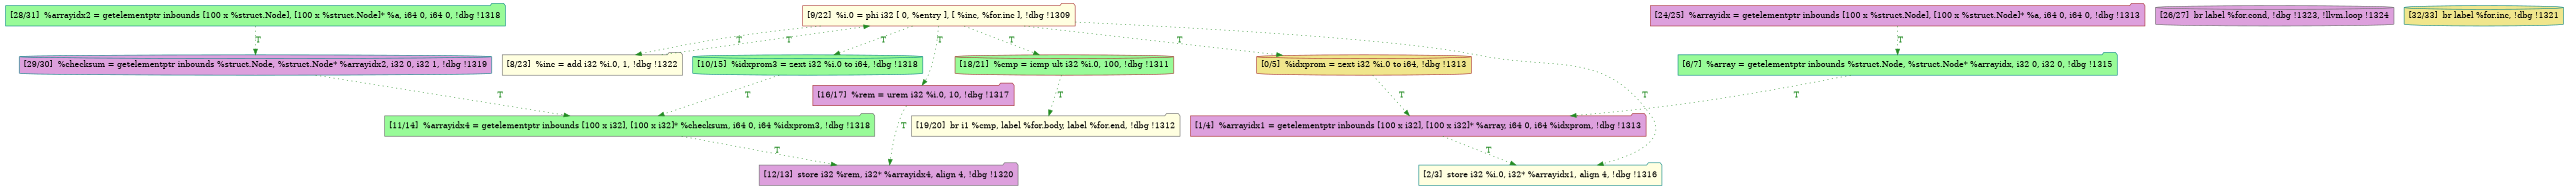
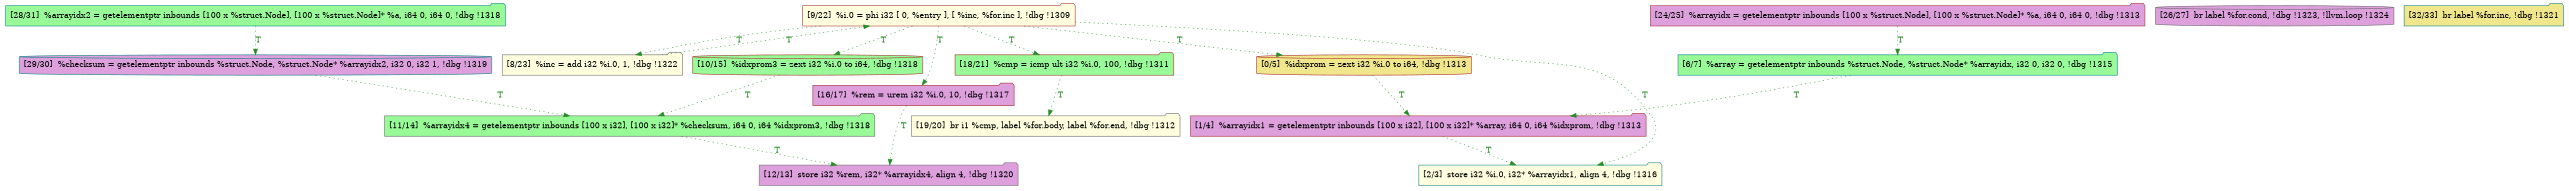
node "[32/33]  br label %for.inc, !dbg !1321": shape cylinder -> folder
node "[10/15]  %idxprom3 = zext i32 %i.0 to i64, !dbg !1318": color teal -> brown
node "[18/21]  %cmp = icmp ult i32 %i.0, 100, !dbg !1311": shape cylinder -> folder
